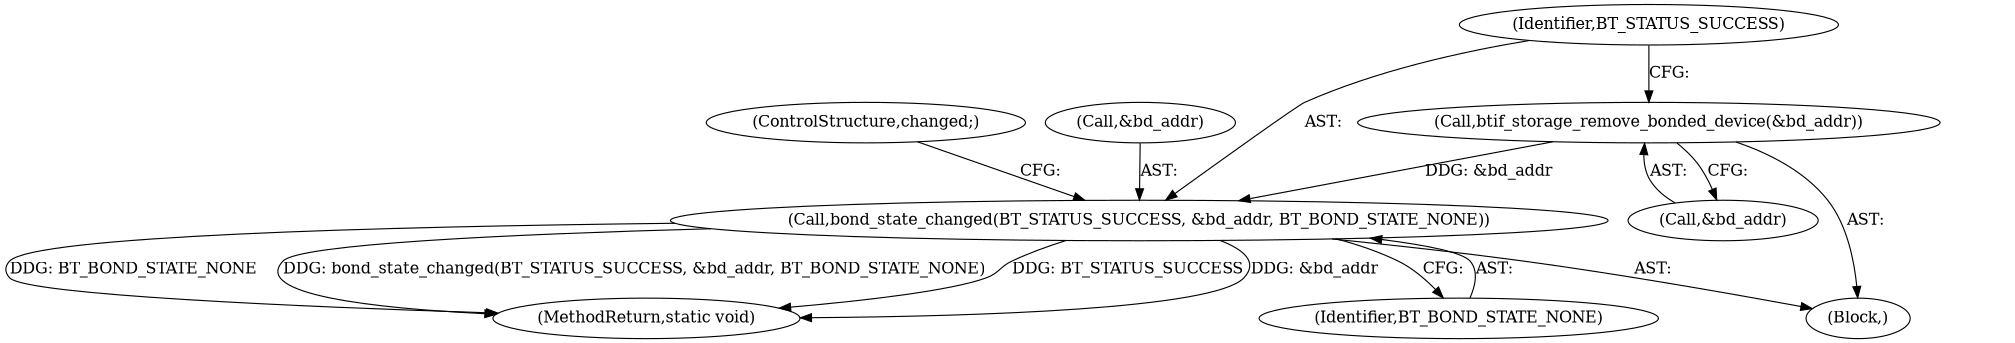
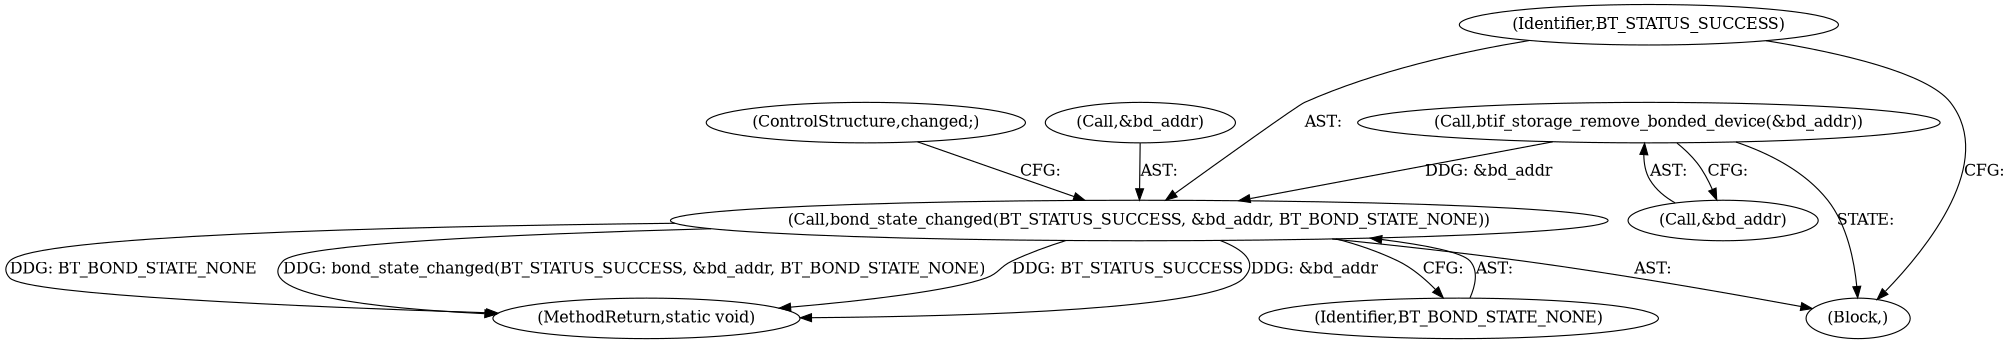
edge "(Identifier,BT_STATUS_SUCCESS)" -> "(Call,btif_storage_remove_bonded_device(&bd_addr))": now "(Identifier,BT_STATUS_SUCCESS)" -> "(Block,)"
edge "(Call,btif_storage_remove_bonded_device(&bd_addr))" -> "(Block,)": label "AST: " -> "STATE: "
